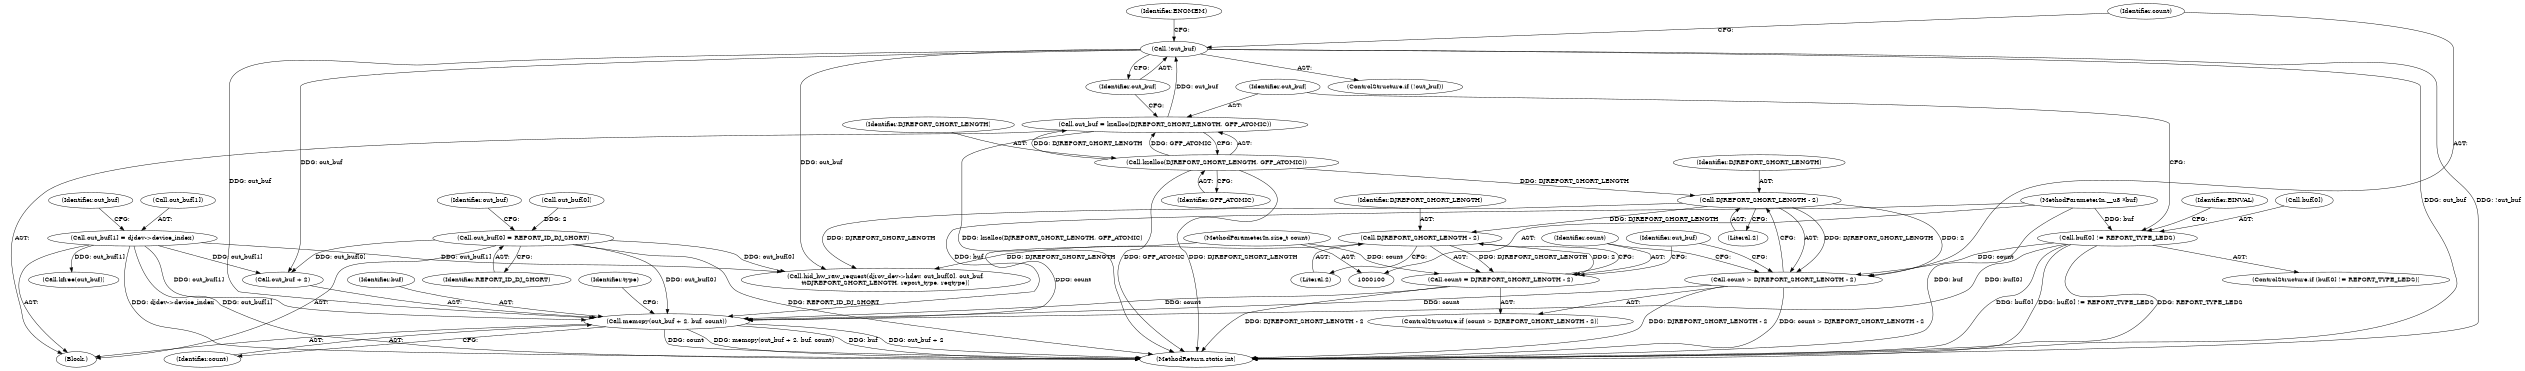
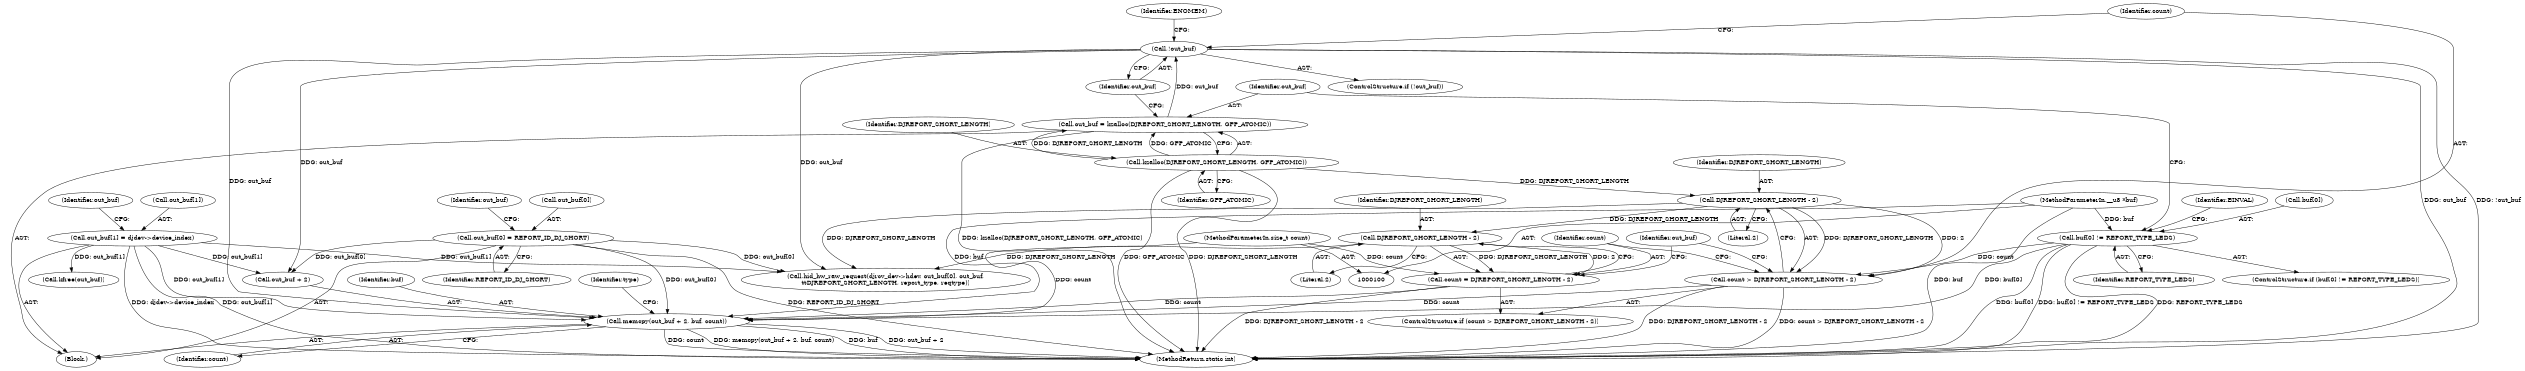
edge "(Call,out_buf[0])" -> "(Call,out_buf[0] = REPORT_ID_DJ_SHORT)": label "DDG: 2" -> "AST: "
node "(Identifier,REPORT_TYPE_LEDS)": added
